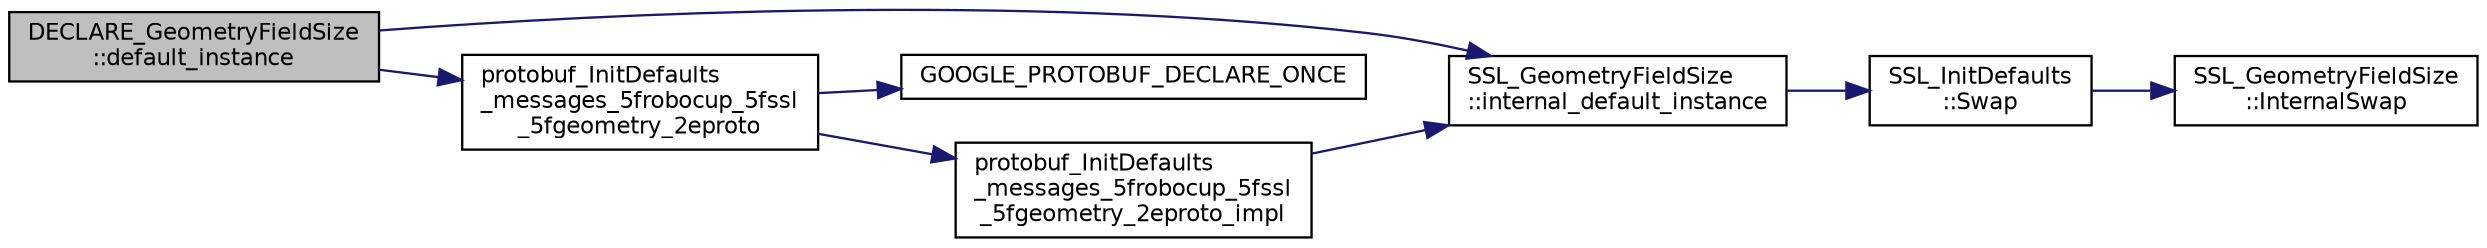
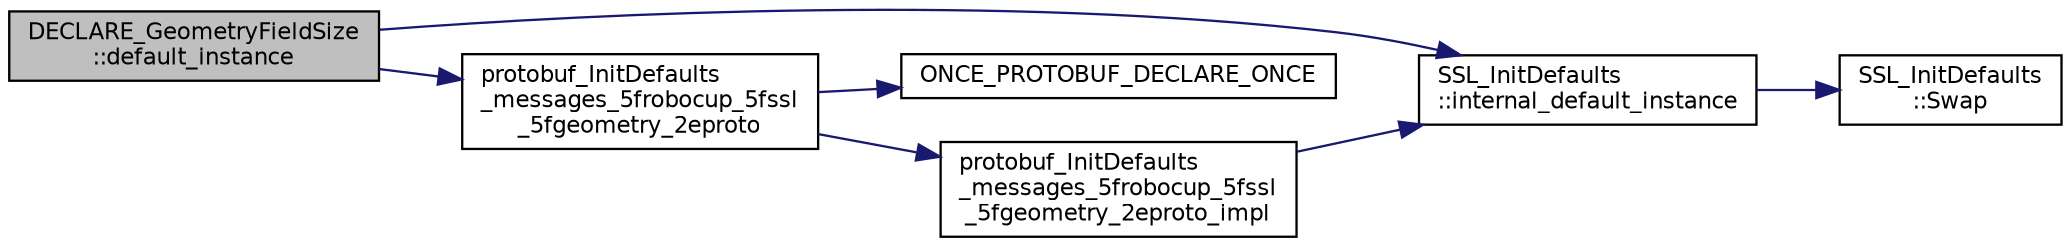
node "GOOGLE_PROTOBUF_DECLARE_ONCE": label "GOOGLE_PROTOBUF_DECLARE_ONCE" -> "ONCE_PROTOBUF_DECLARE_ONCE"
node "SSL_GeometryFieldSize ::internal_default_instance": label "SSL_GeometryFieldSize ::internal_default_instance" -> "SSL_InitDefaults ::internal_default_instance"
node "SSL_GeometryFieldSize ::InternalSwap": removed
